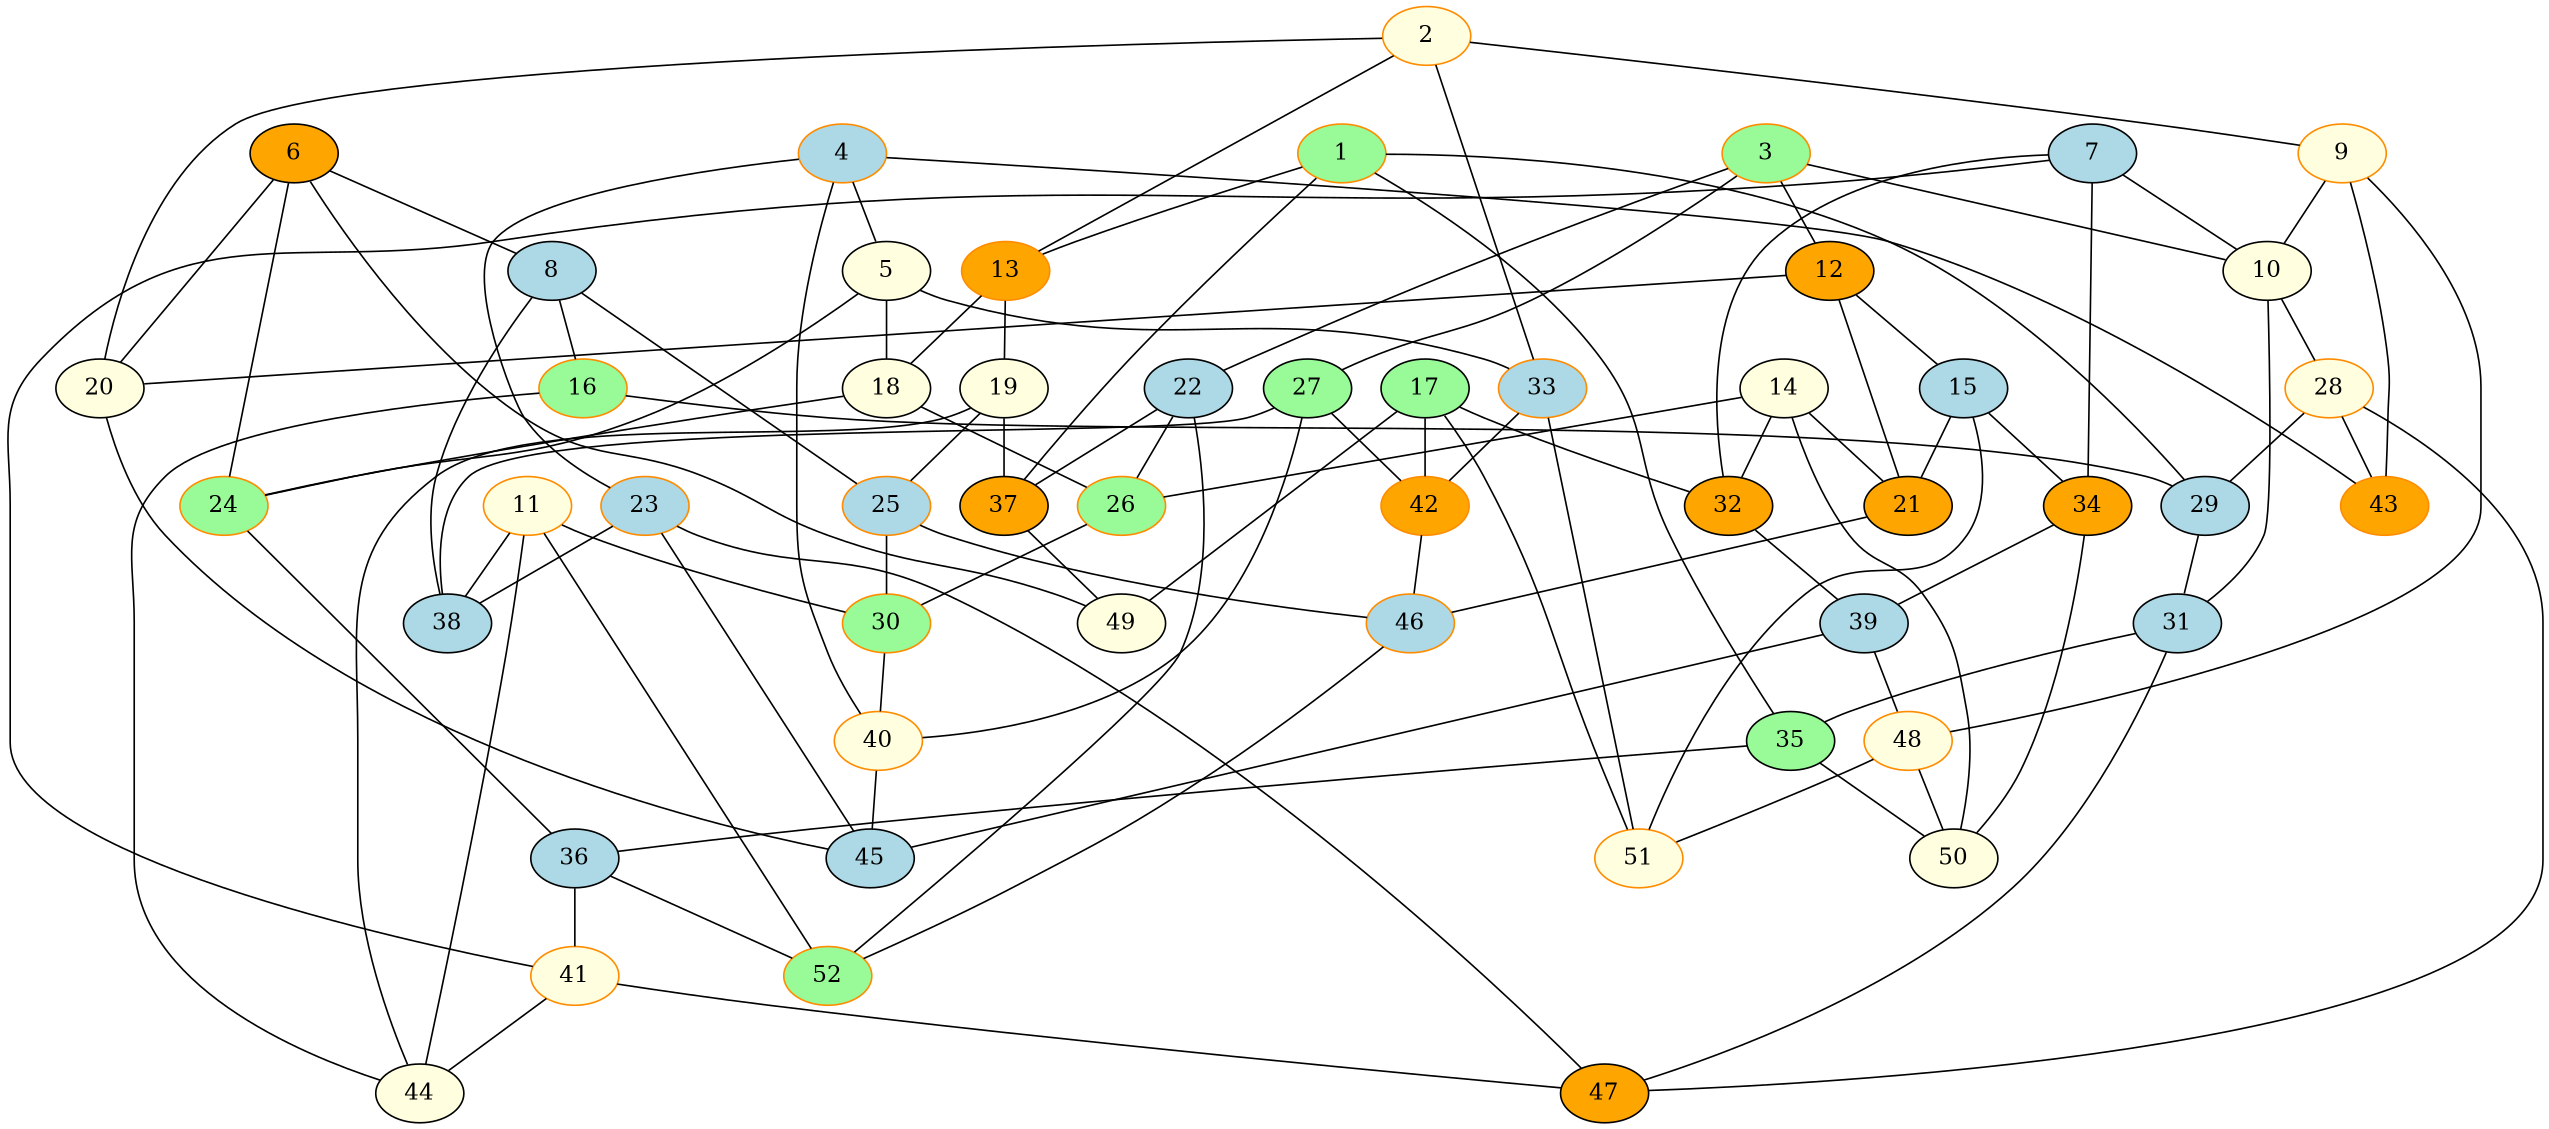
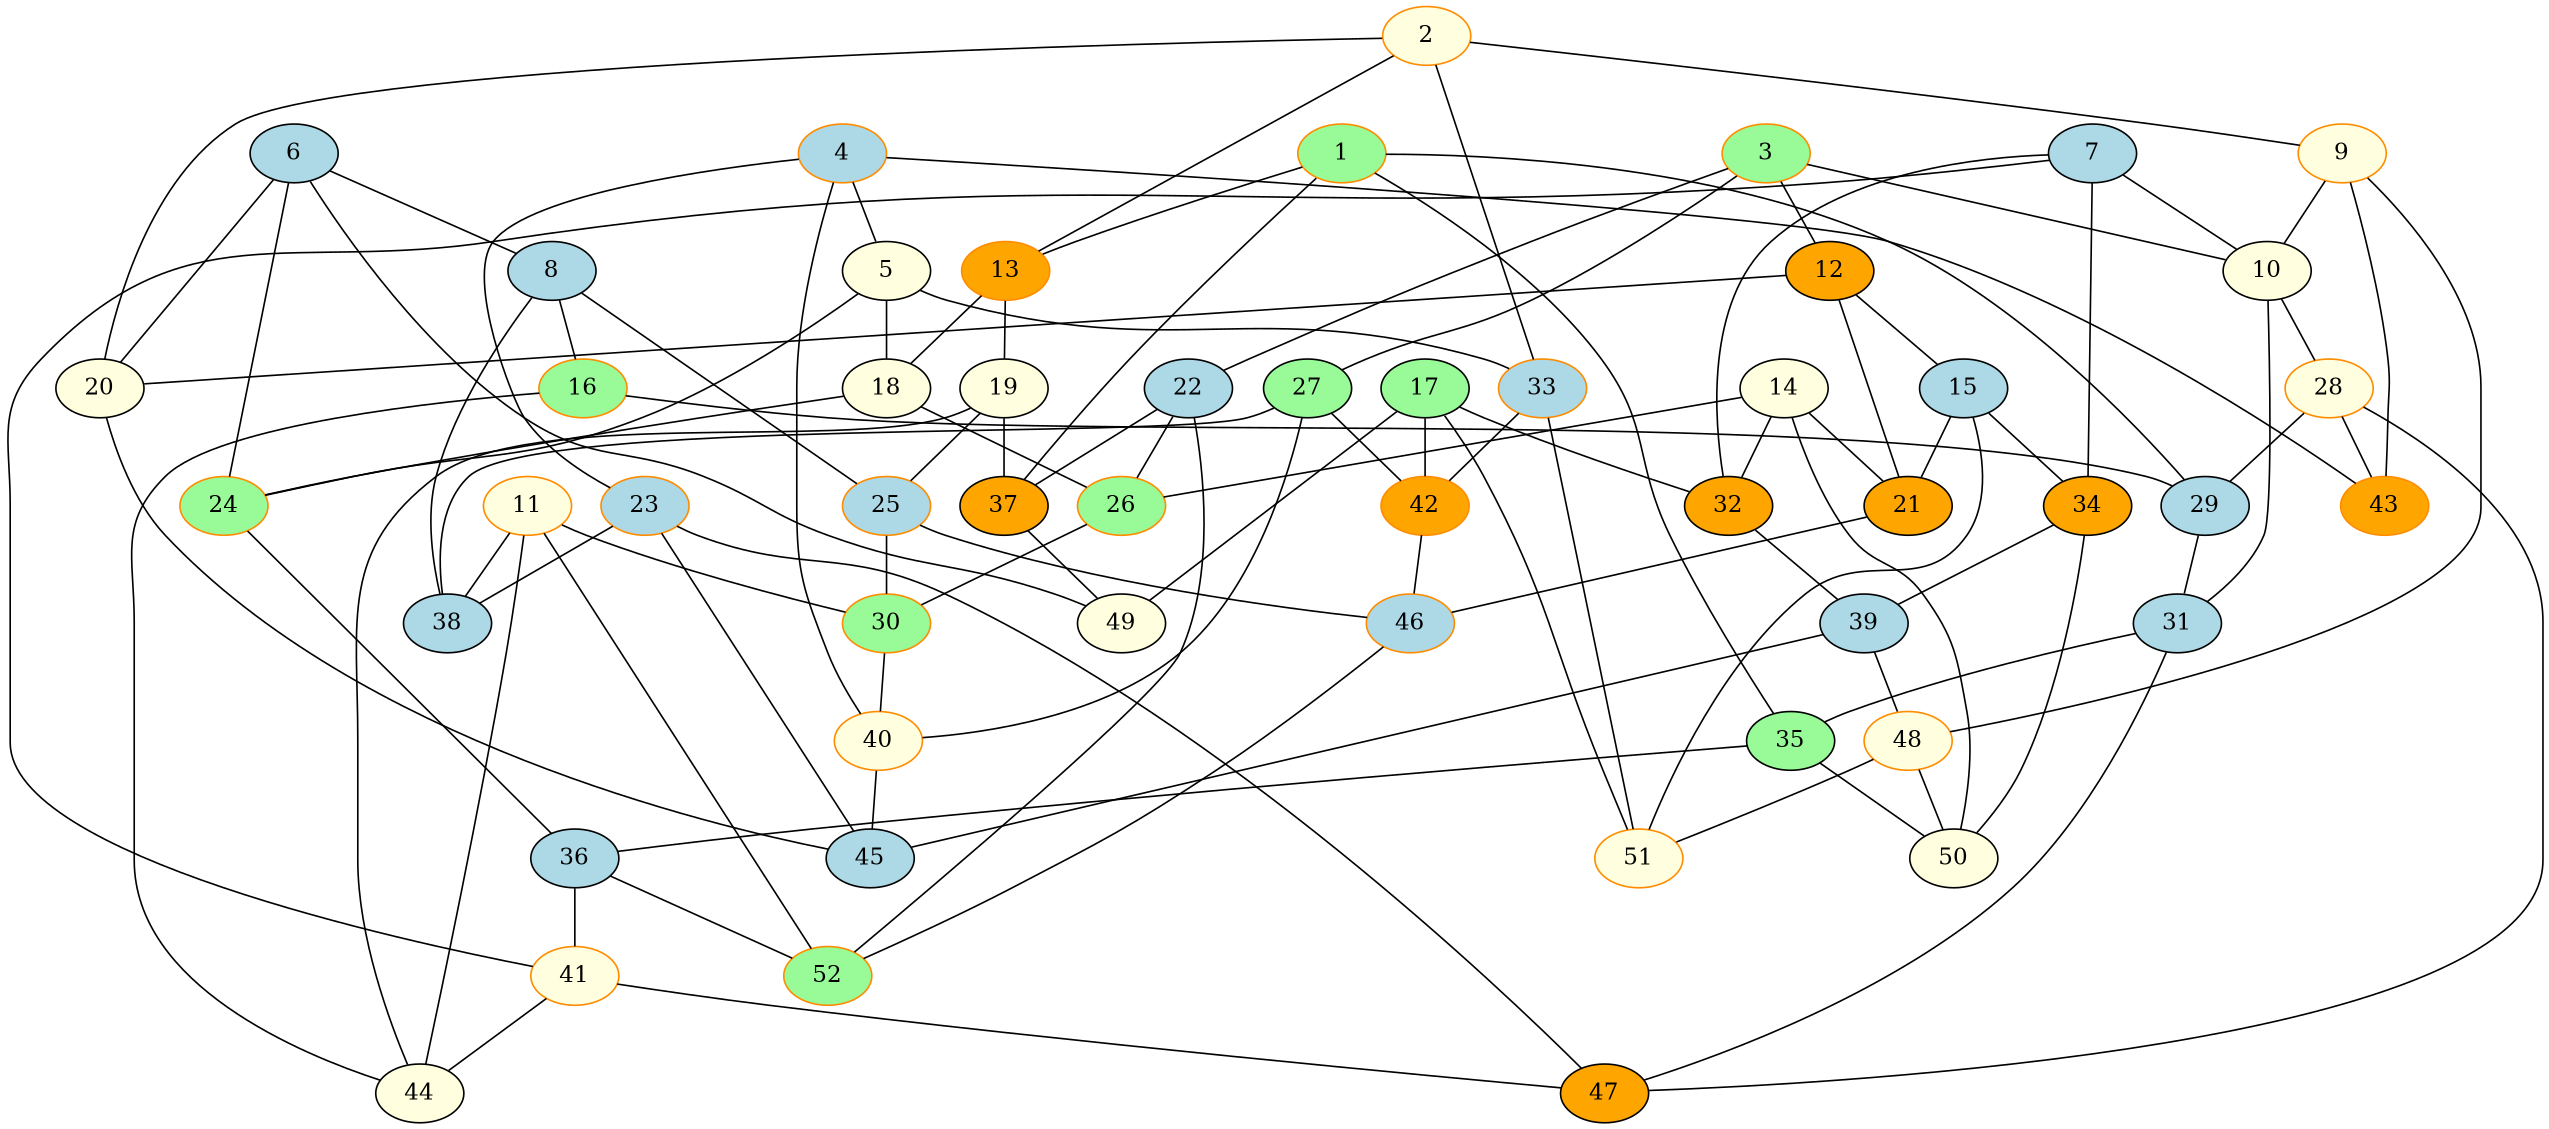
node "6": fillcolor orange -> lightblue
